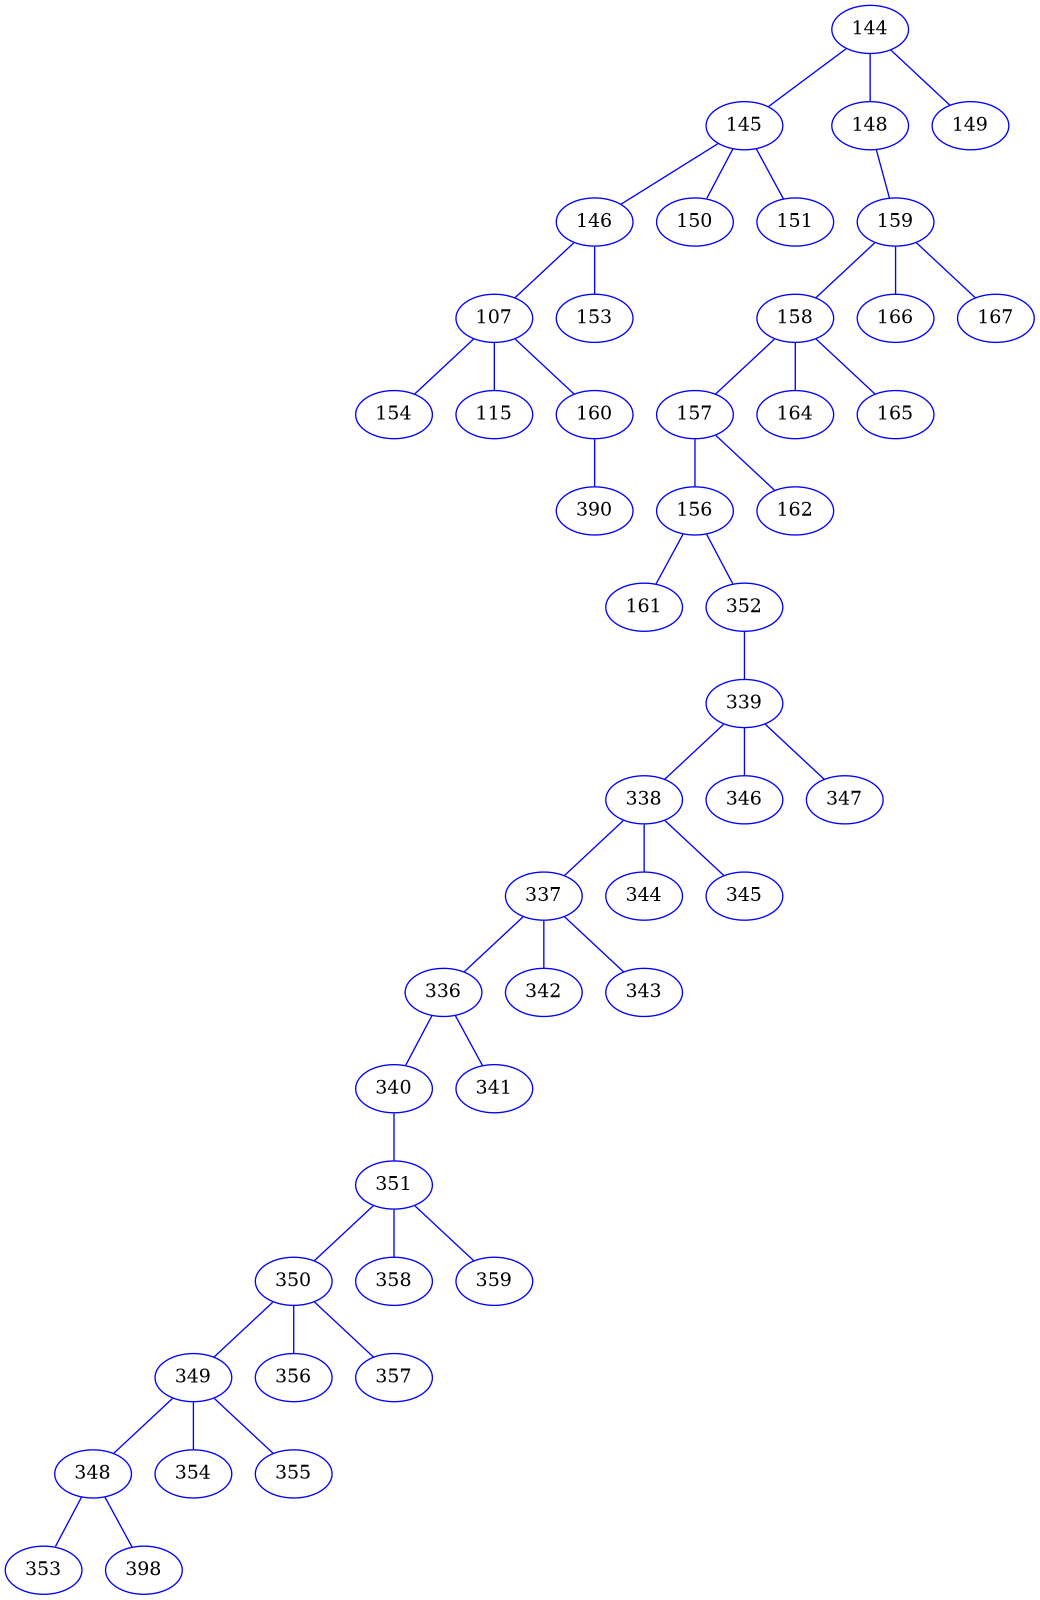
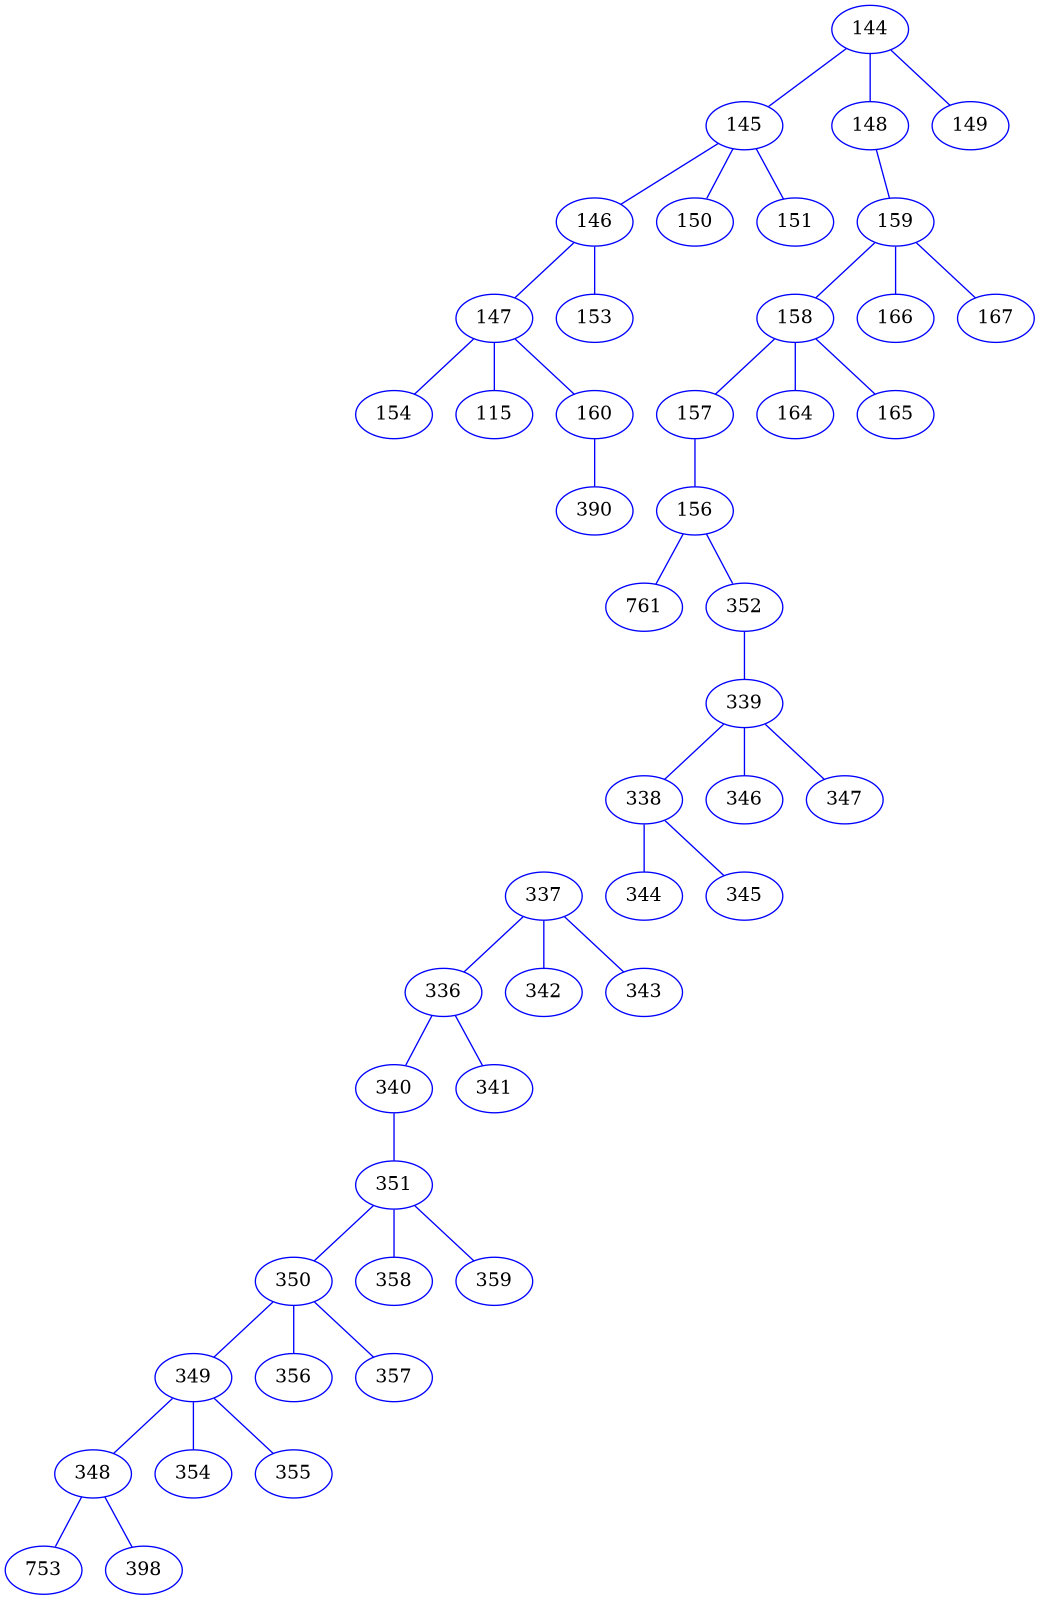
node "107": label "107" -> "147"
node "162": removed
node "161": label "161" -> "761"
edge "338" -- "337": removed
node "353": label "353" -> "753"
